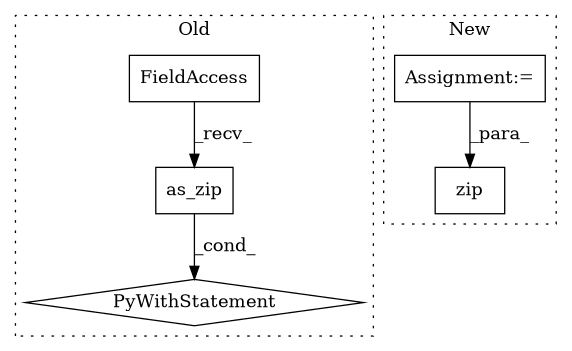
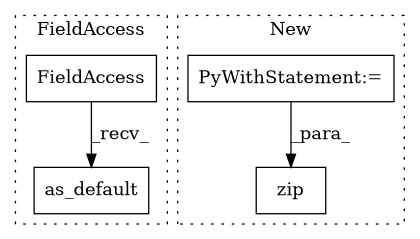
cluster "Old": label "Old" -> "FieldAccess"
node "Assignment:=": label "Assignment:=" -> "PyWithStatement:="
node "as_zip": label "as_zip" -> "as_default"
node "PyWithStatement": removed
